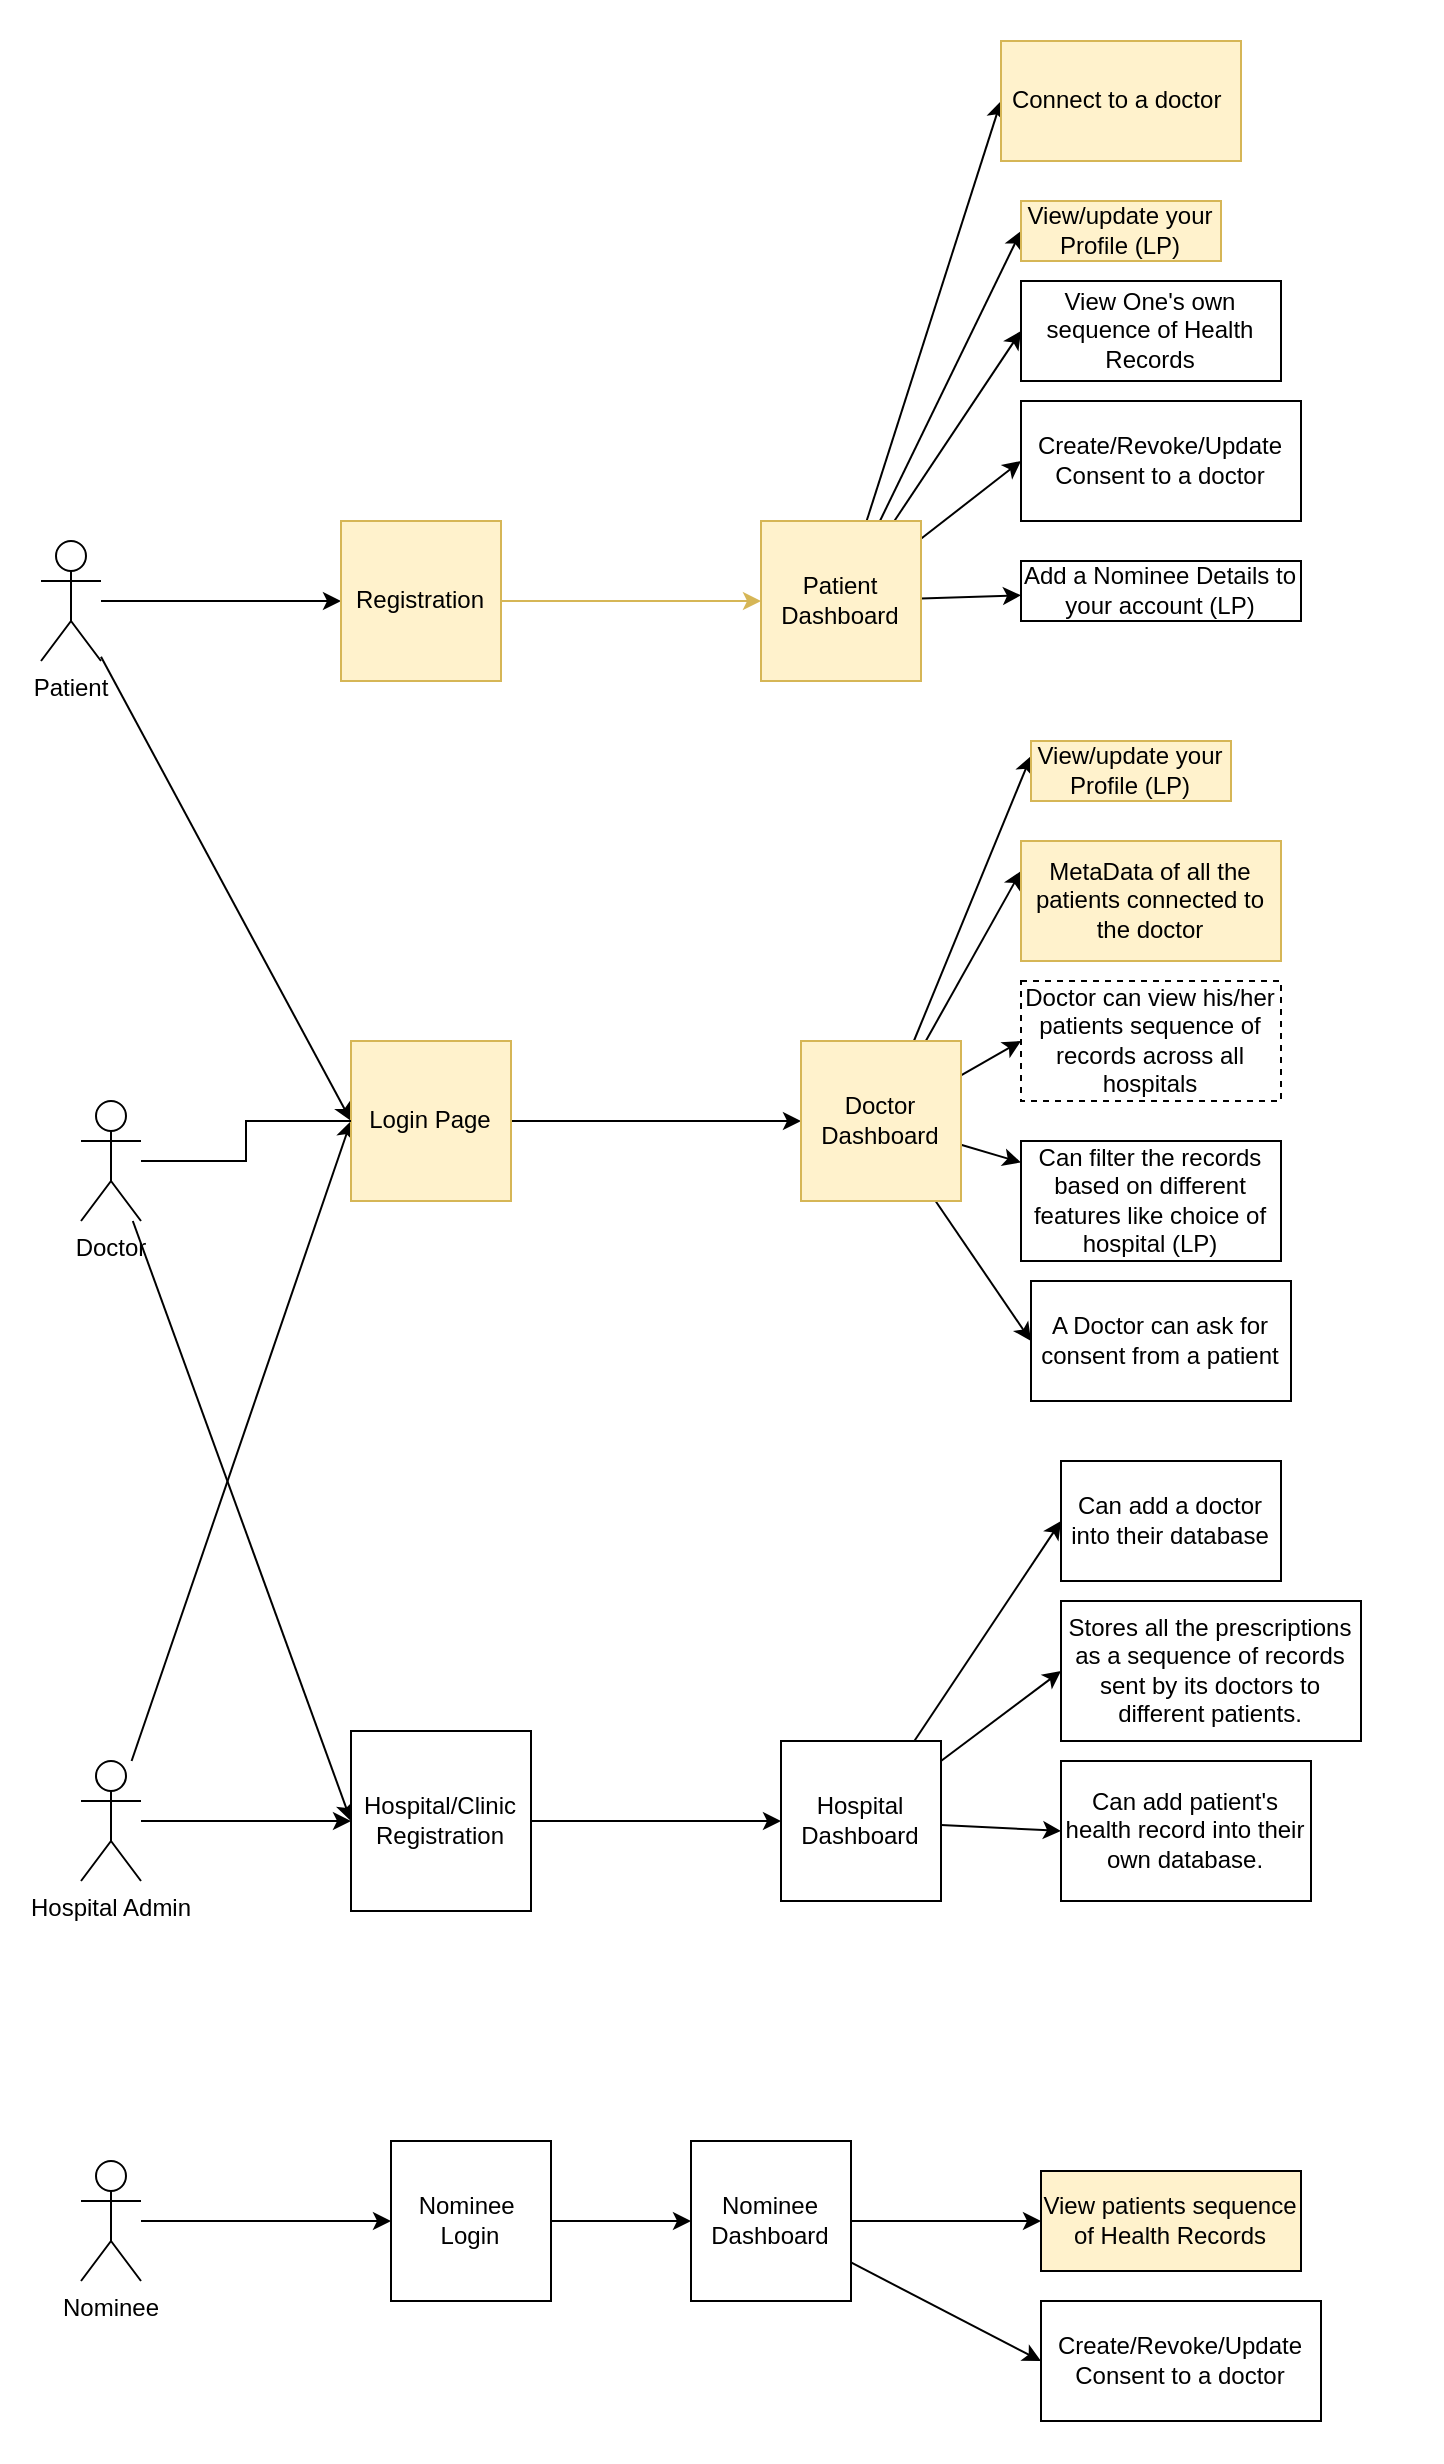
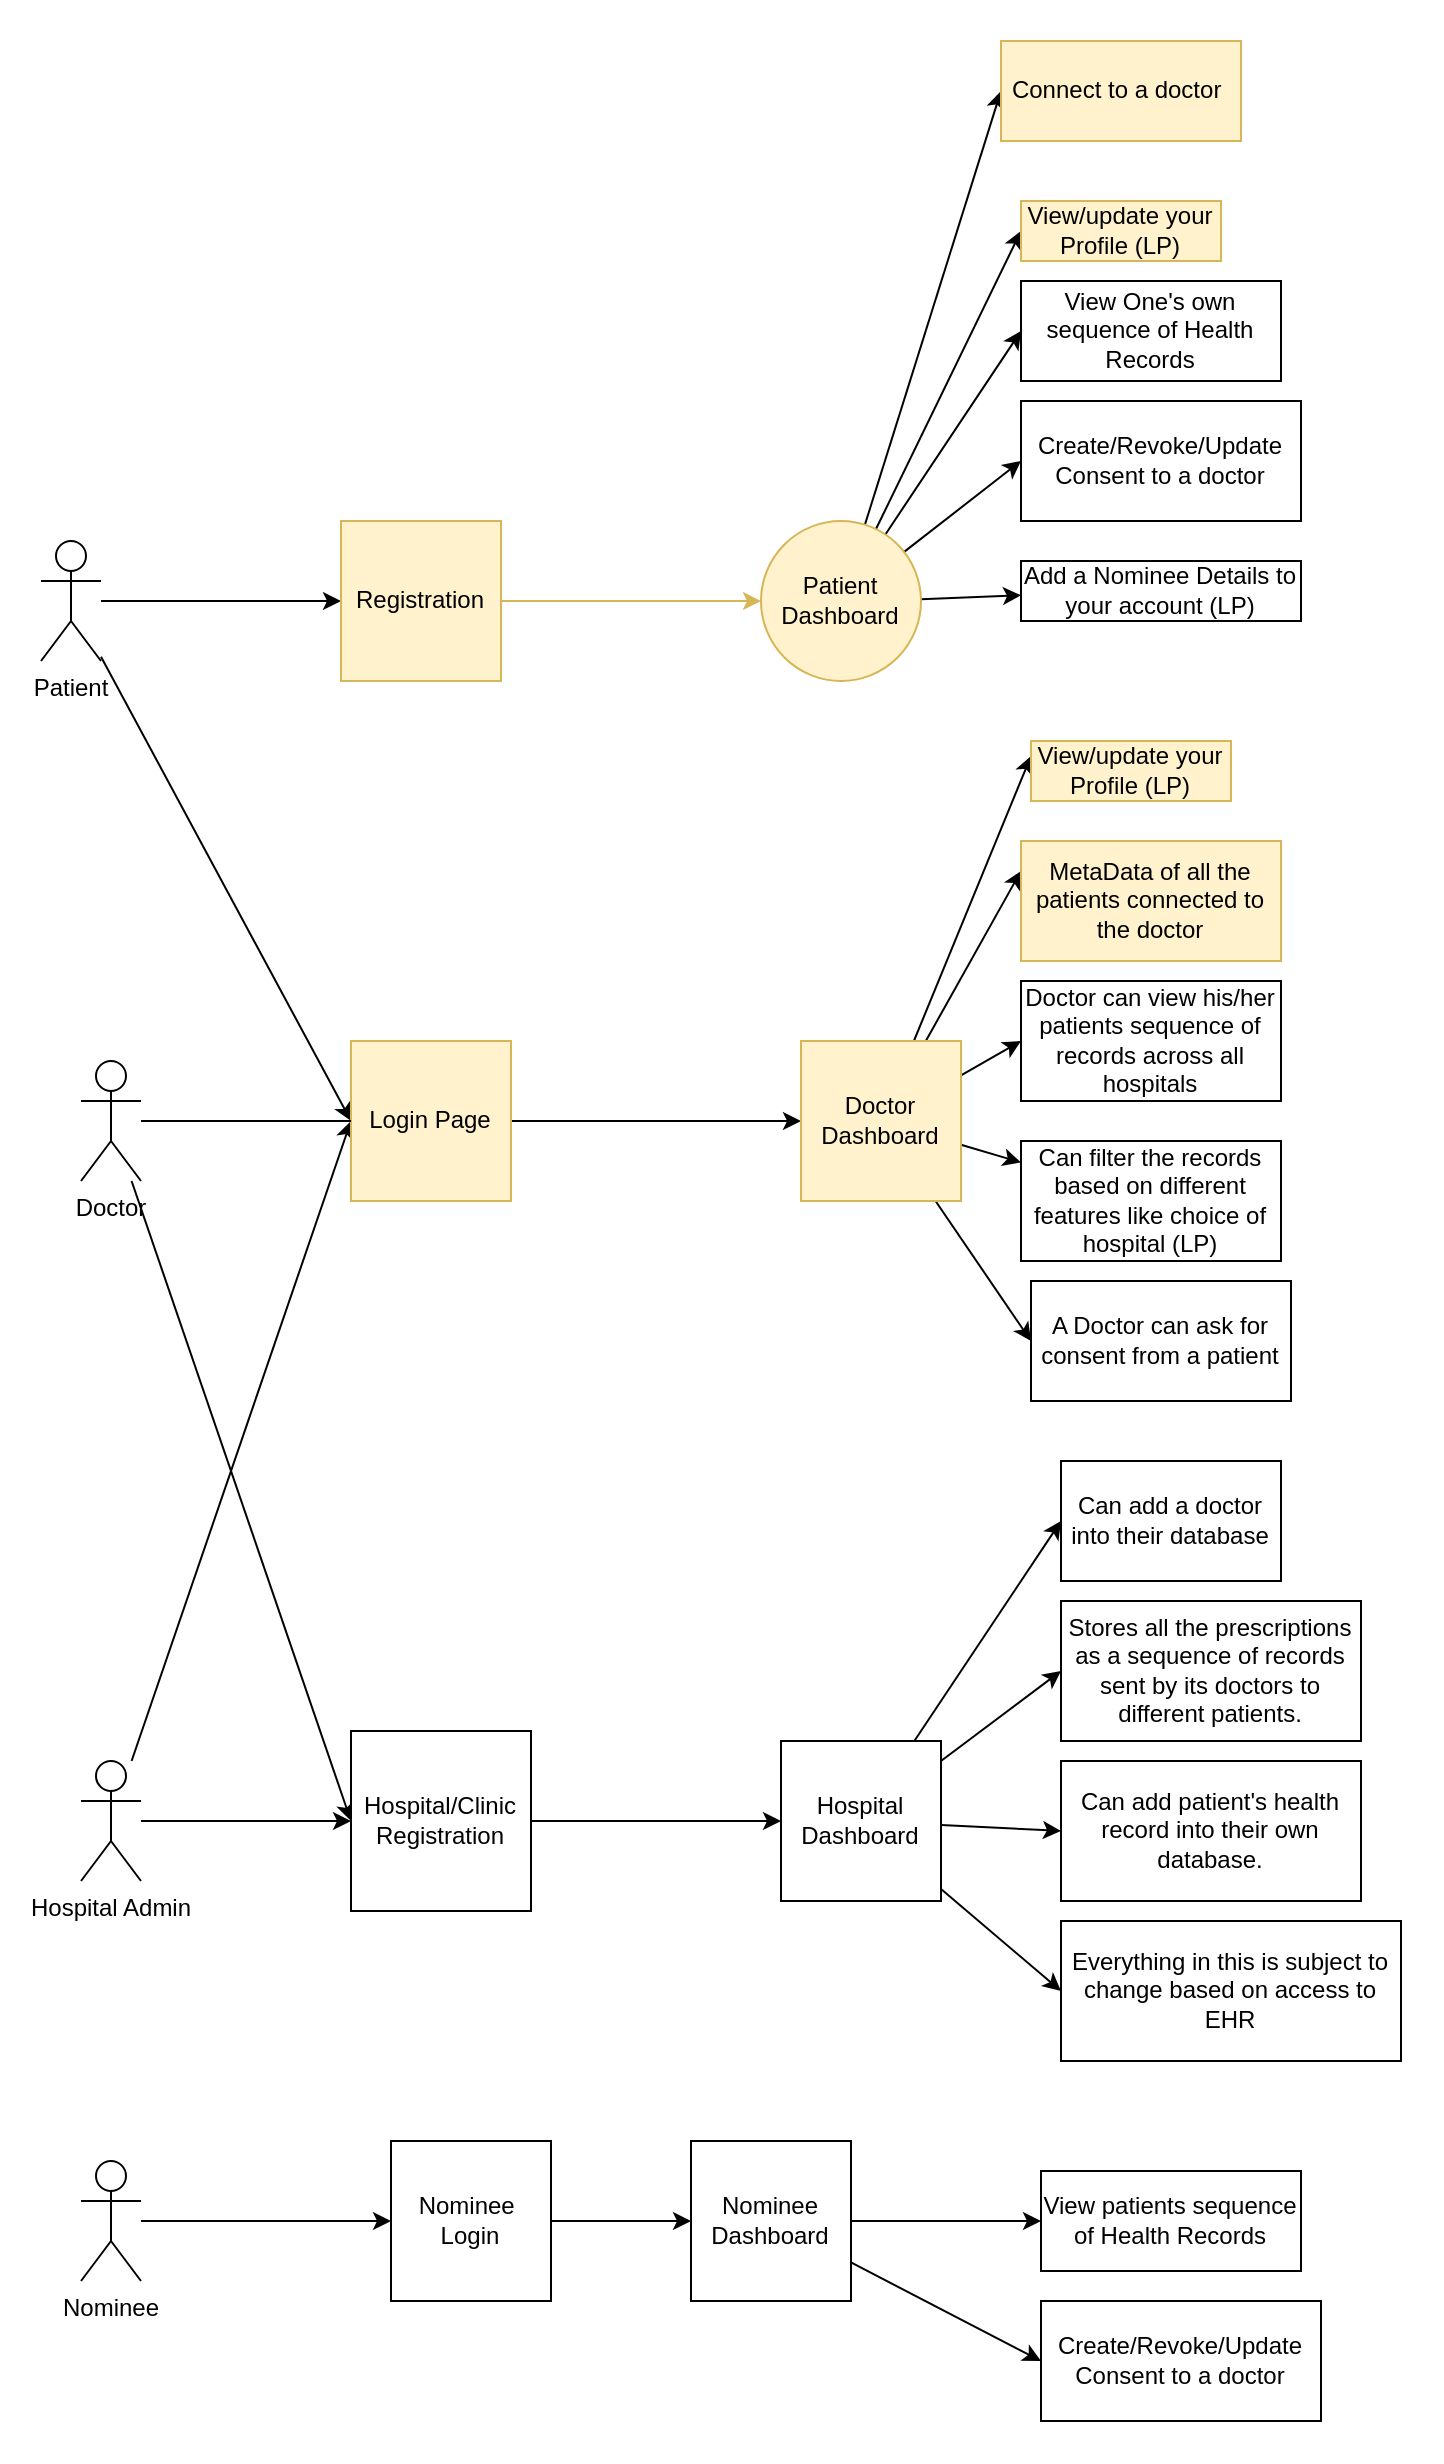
node "Connect to a doctor": size 240x120 -> 240x100
node "Patient Dashboard": shape rectangle -> ellipse
node "Doctor can view his/her patients sequence of records across all hospitals": style dashed -> solid
node "Doctor": moved (111, 1161) -> (111, 1121)
node "Can add patient's health record into their own database.": size 250x140 -> 300x140
edge "Hospital Dashboard" -> "Everything in this is subject to change based on access to EHR": added
node "Everything in this is subject to change based on access to EHR": added
node "View patients sequence of Health Records": fillcolor #fff2cc -> #ffffff
